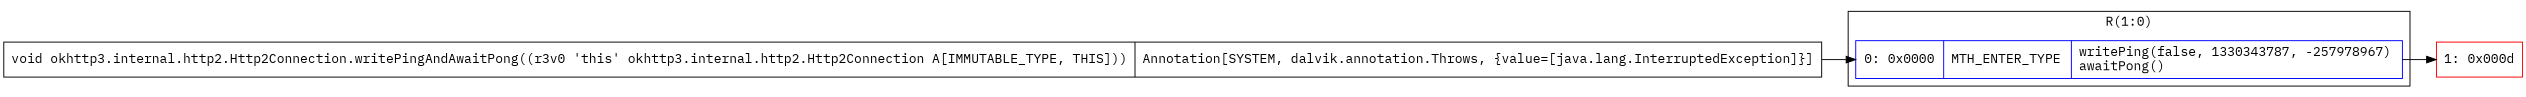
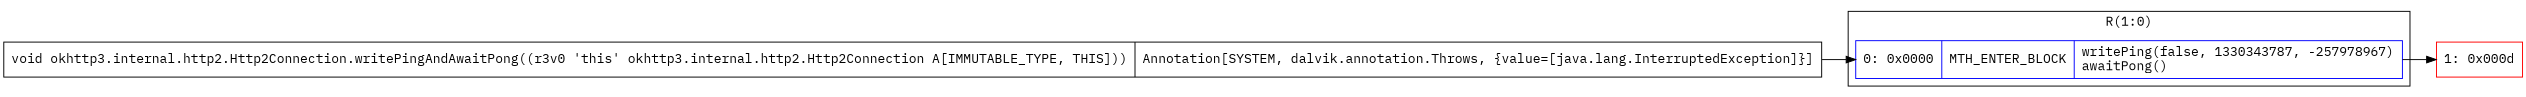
node "0: 0x0000": text "MTH_ENTER_TYPE" -> "MTH_ENTER_BLOCK"
